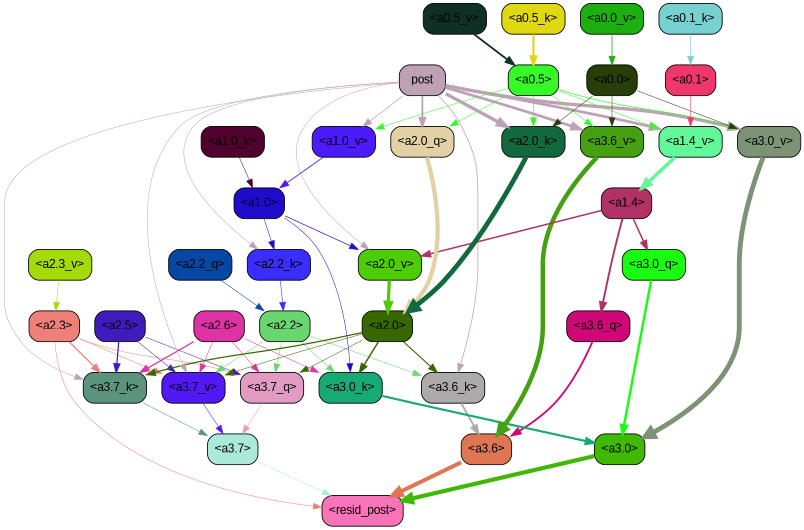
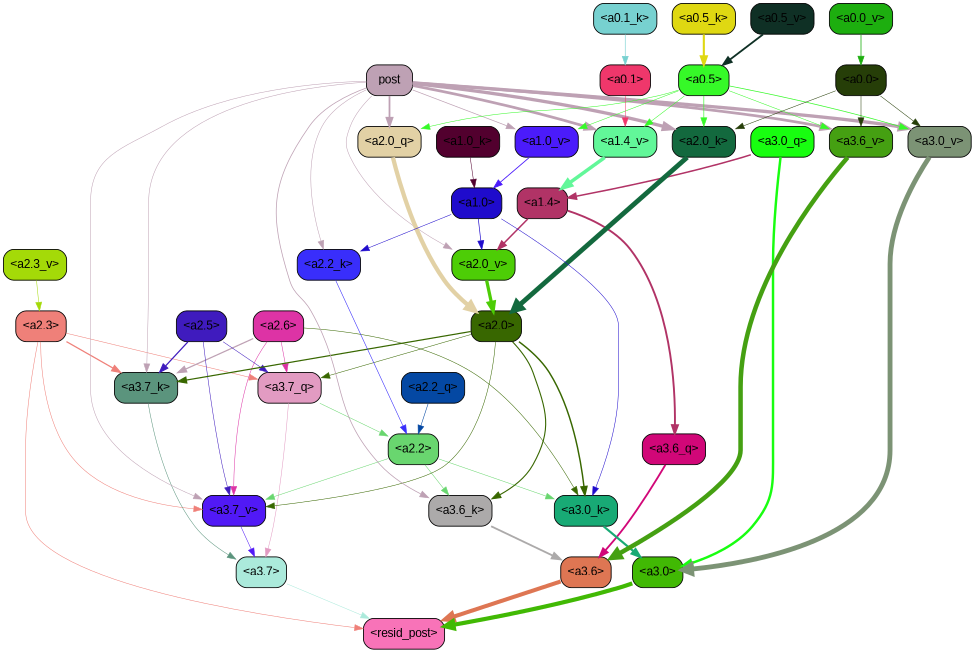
edge "<a1.4>" -> "<a3.0_q>": reversed
edge "<a2.2>" -> "<a3.7_q>": reversed
edge "<a2.6>" -> "<a3.7_k>": color #dd33a5 -> #bea1b4
edge "<a2.6>" -> "<a3.0_k>": color #dd33a5 -> #386700
